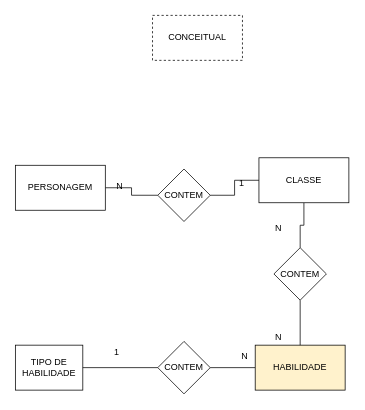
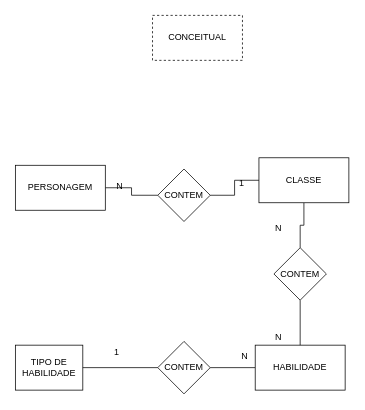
node "HABILIDADE": fillcolor #fff2cc -> #ffffff
